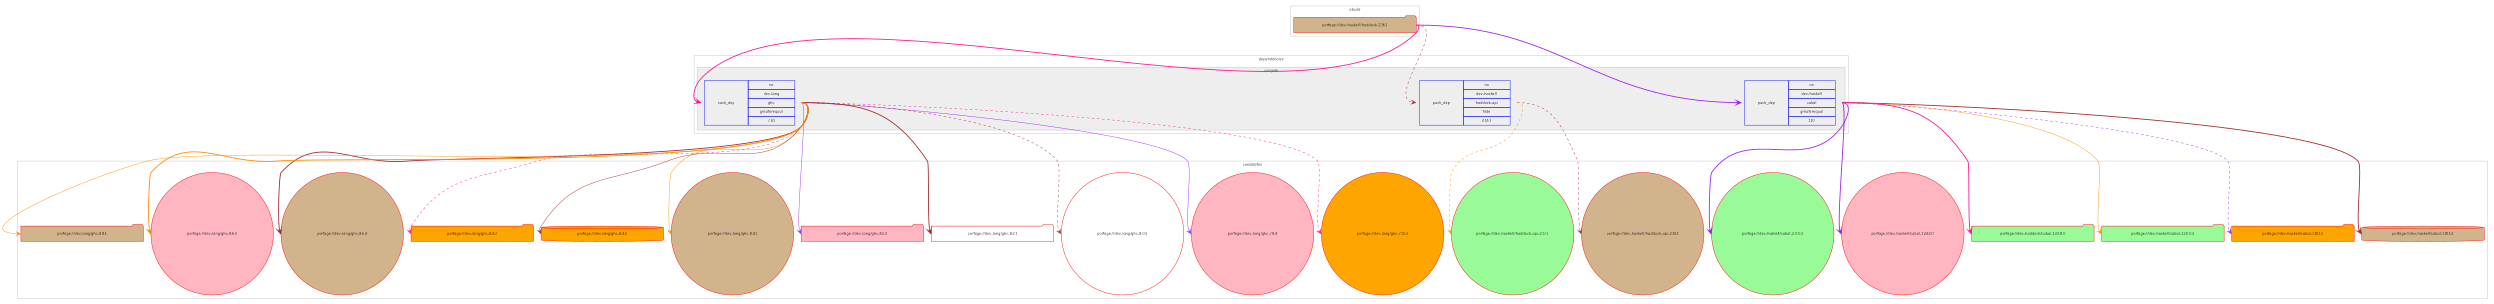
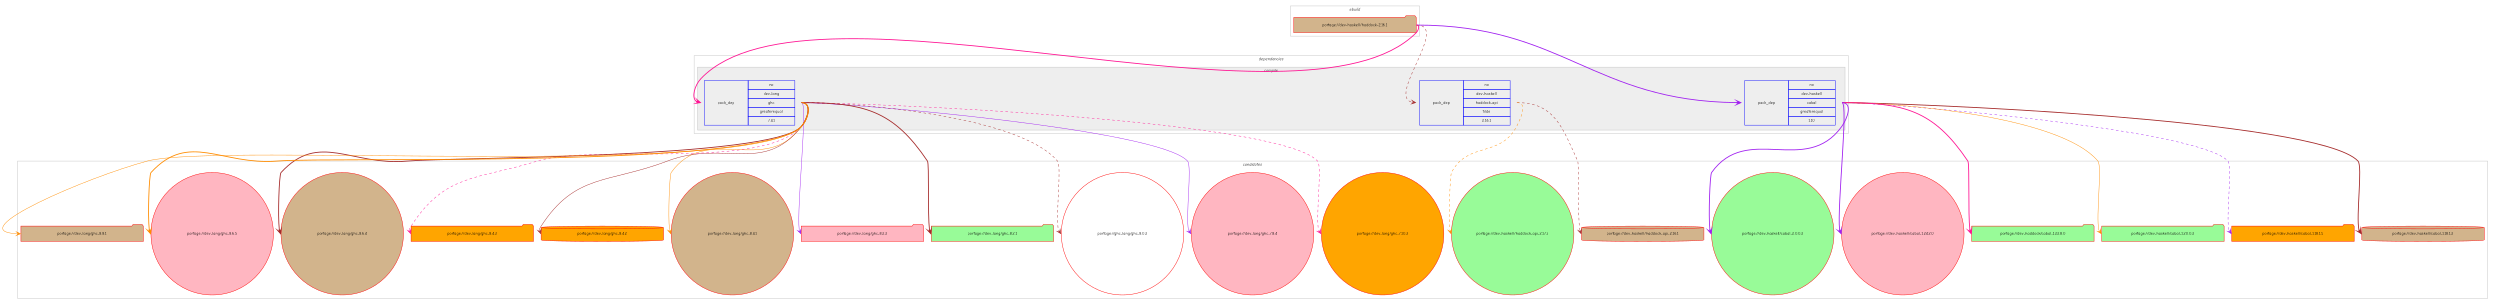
node "portage://dev-lang/ghc-8.2.1": fillcolor white -> palegreen
node "portage://dev-lang/ghc-8.0.2": label "portage://dev-lang/ghc-8.0.2" -> "portage://ghc-lang/ghc-8.0.2"
node "portage://dev-haskell/haddock-api-2.16.1": shape circle -> cylinder
